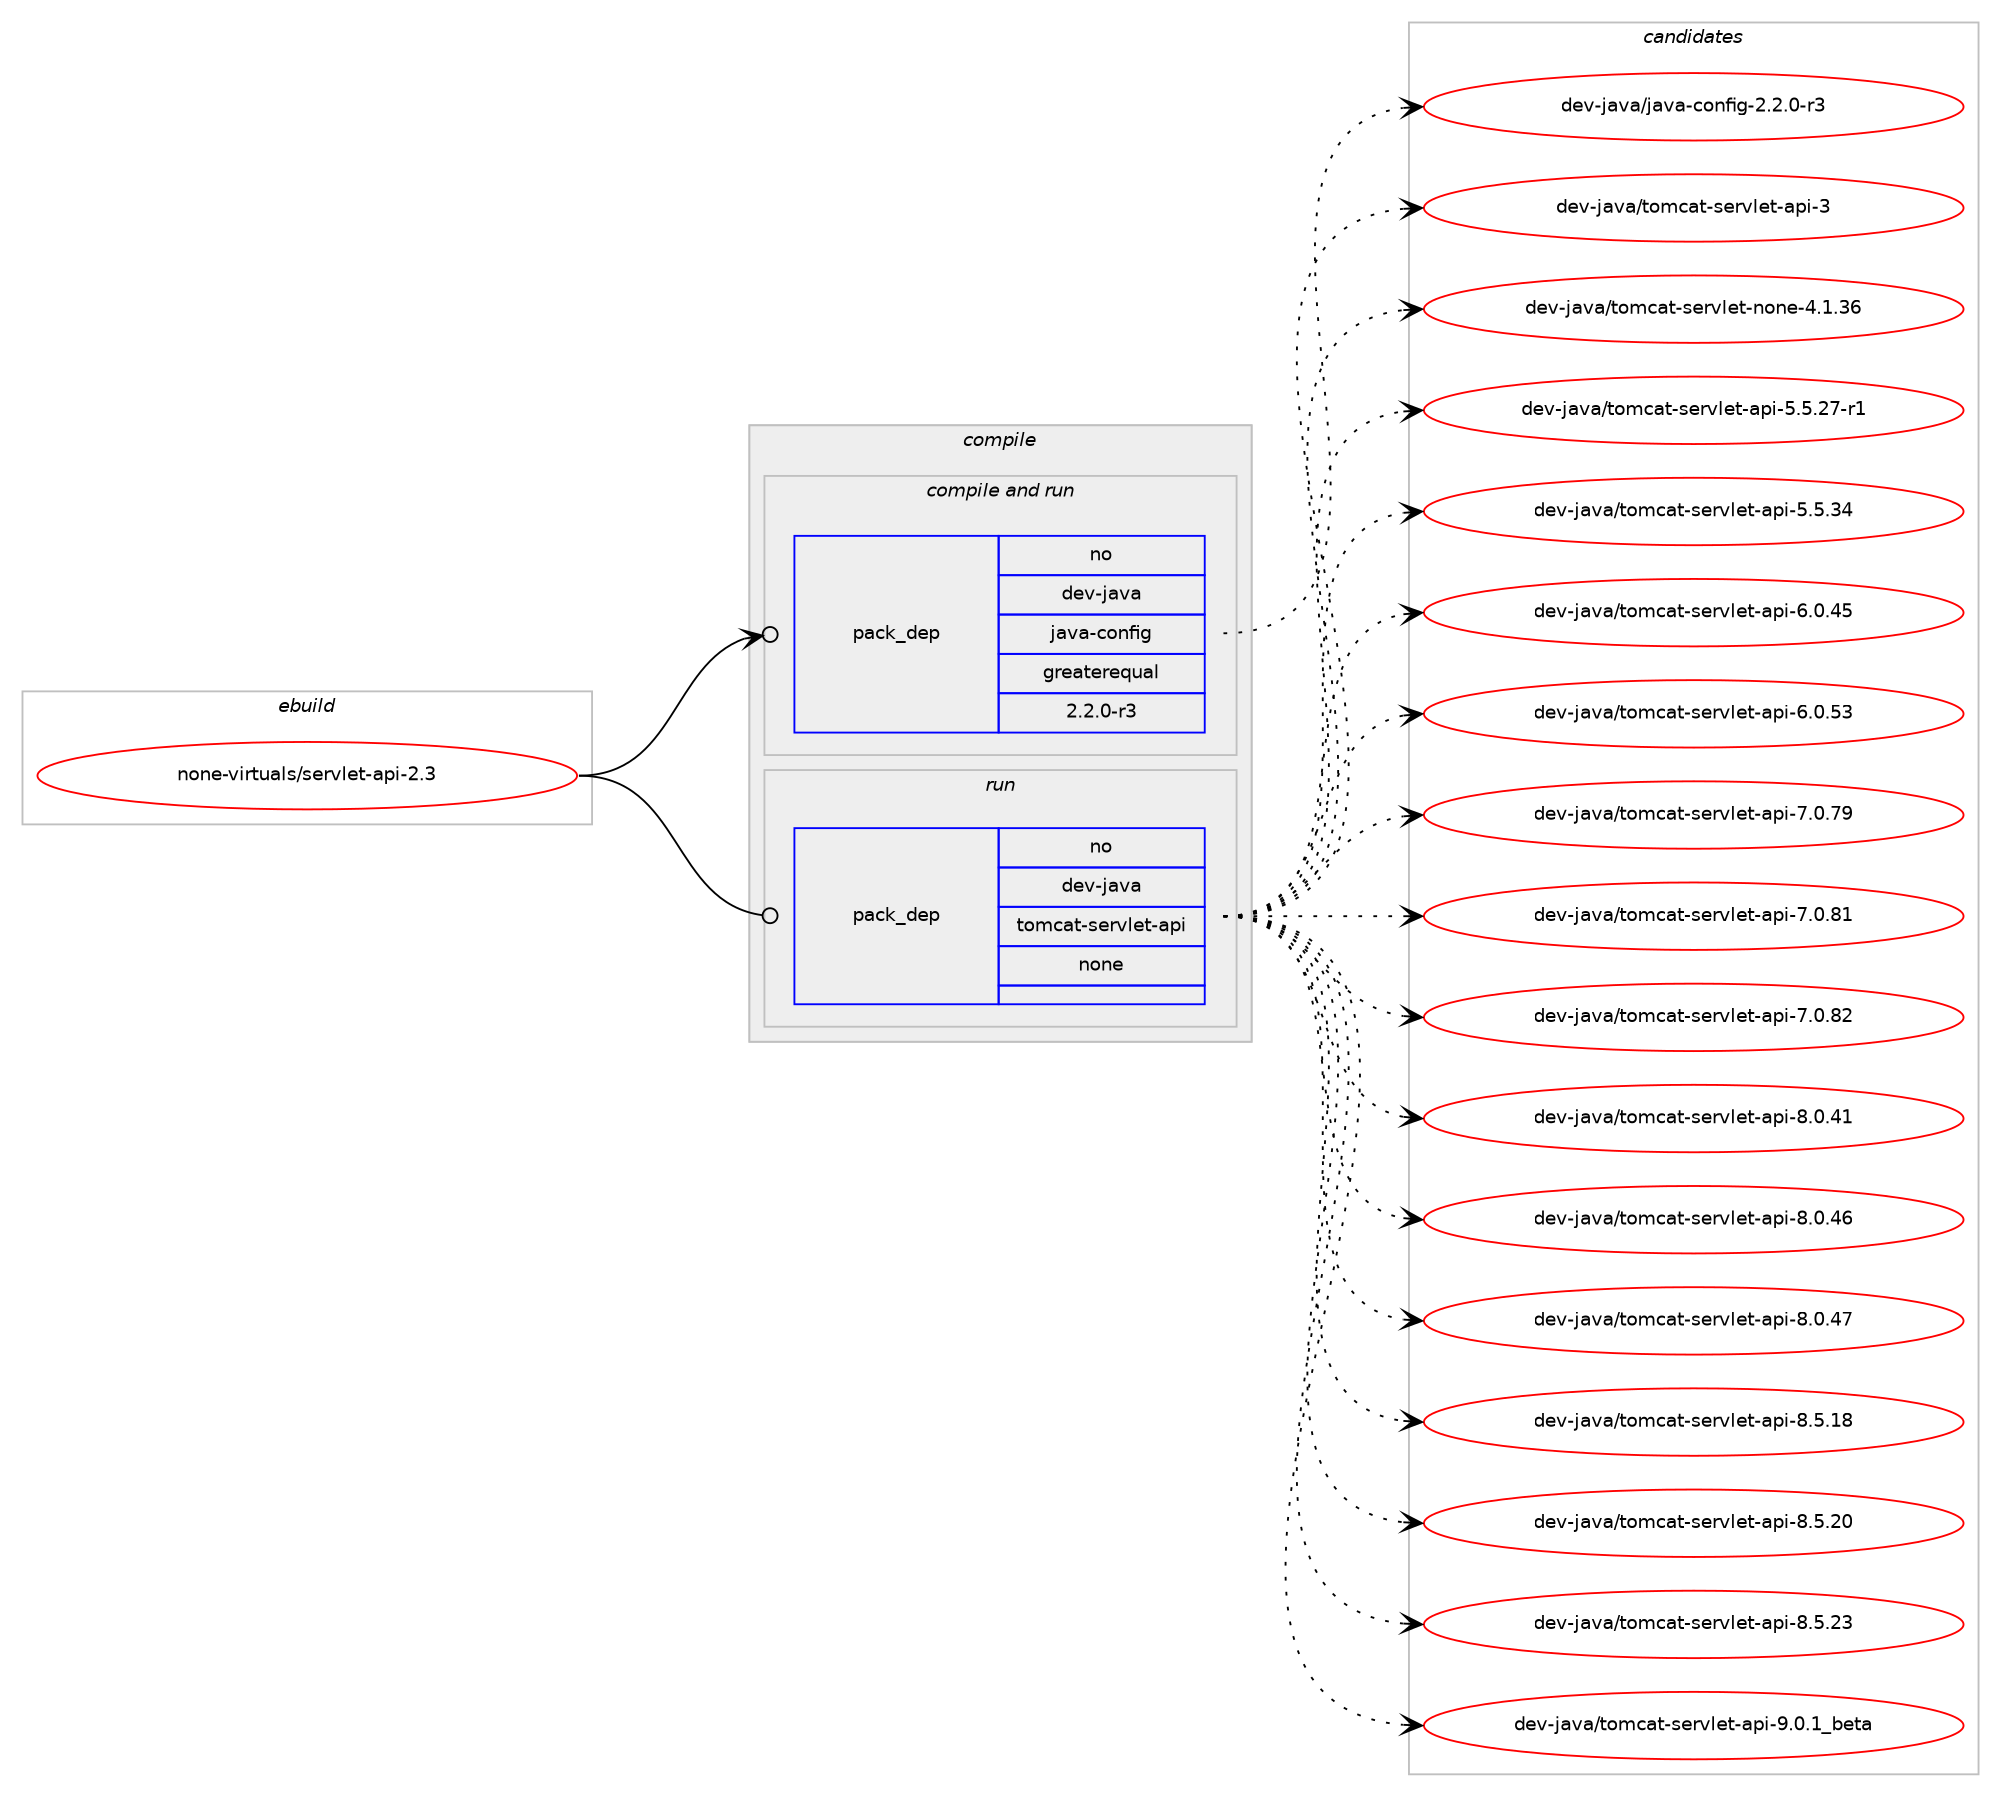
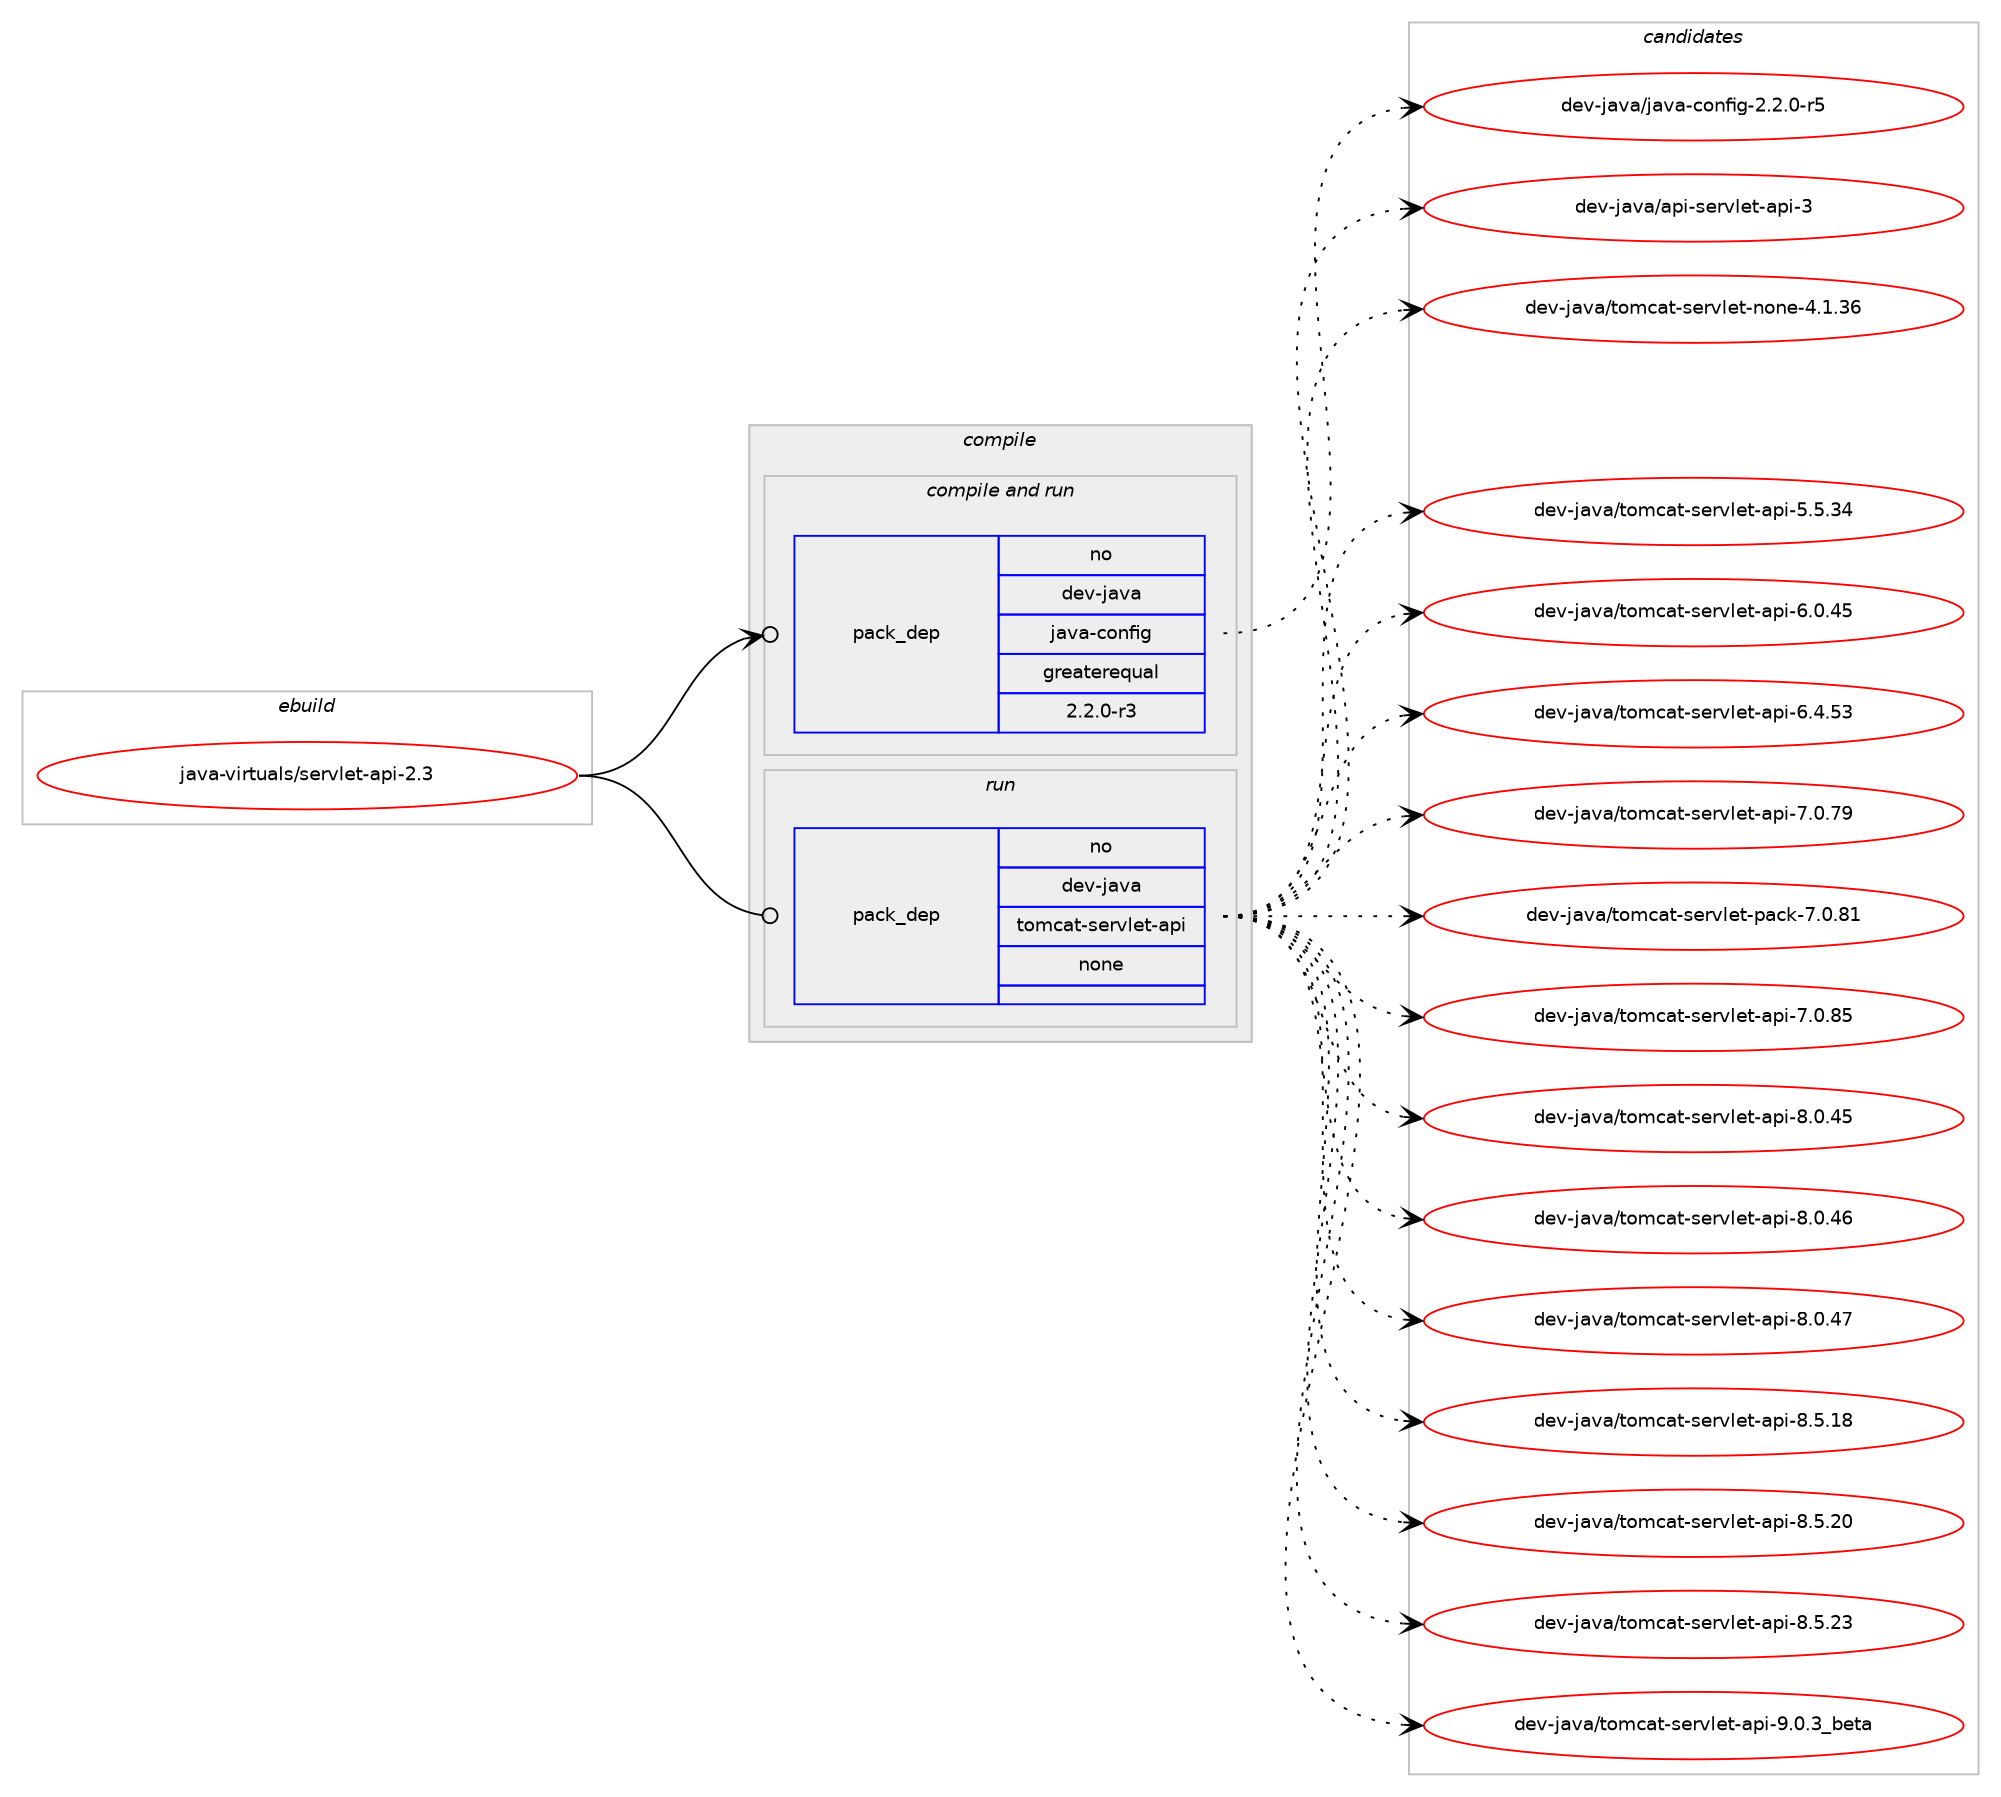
node "dev-java/java-config-2.2.0-r3": label "dev-java/java-config-2.2.0-r3" -> "dev-java/java-config-2.2.0-r5"
node "dev-java/tomcat-servlet-api-3": label "dev-java/tomcat-servlet-api-3" -> "dev-java/api-servlet-api-3"
node "dev-java/tomcat-servlet-api-5.5.27-r1": removed
node "dev-java/tomcat-servlet-api-6.0.53": label "dev-java/tomcat-servlet-api-6.0.53" -> "dev-java/tomcat-servlet-api-6.4.53"
node "none-virtuals/servlet-api-2.3": label "none-virtuals/servlet-api-2.3" -> "java-virtuals/servlet-api-2.3"
node "dev-java/tomcat-servlet-api-7.0.81": label "dev-java/tomcat-servlet-api-7.0.81" -> "dev-java/tomcat-servlet-pack-7.0.81"
node "dev-java/tomcat-servlet-api-7.0.82": label "dev-java/tomcat-servlet-api-7.0.82" -> "dev-java/tomcat-servlet-api-7.0.85"
node "dev-java/tomcat-servlet-api-8.0.41": label "dev-java/tomcat-servlet-api-8.0.41" -> "dev-java/tomcat-servlet-api-8.0.45"
node "dev-java/tomcat-servlet-api-9.0.1_beta": label "dev-java/tomcat-servlet-api-9.0.1_beta" -> "dev-java/tomcat-servlet-api-9.0.3_beta"
